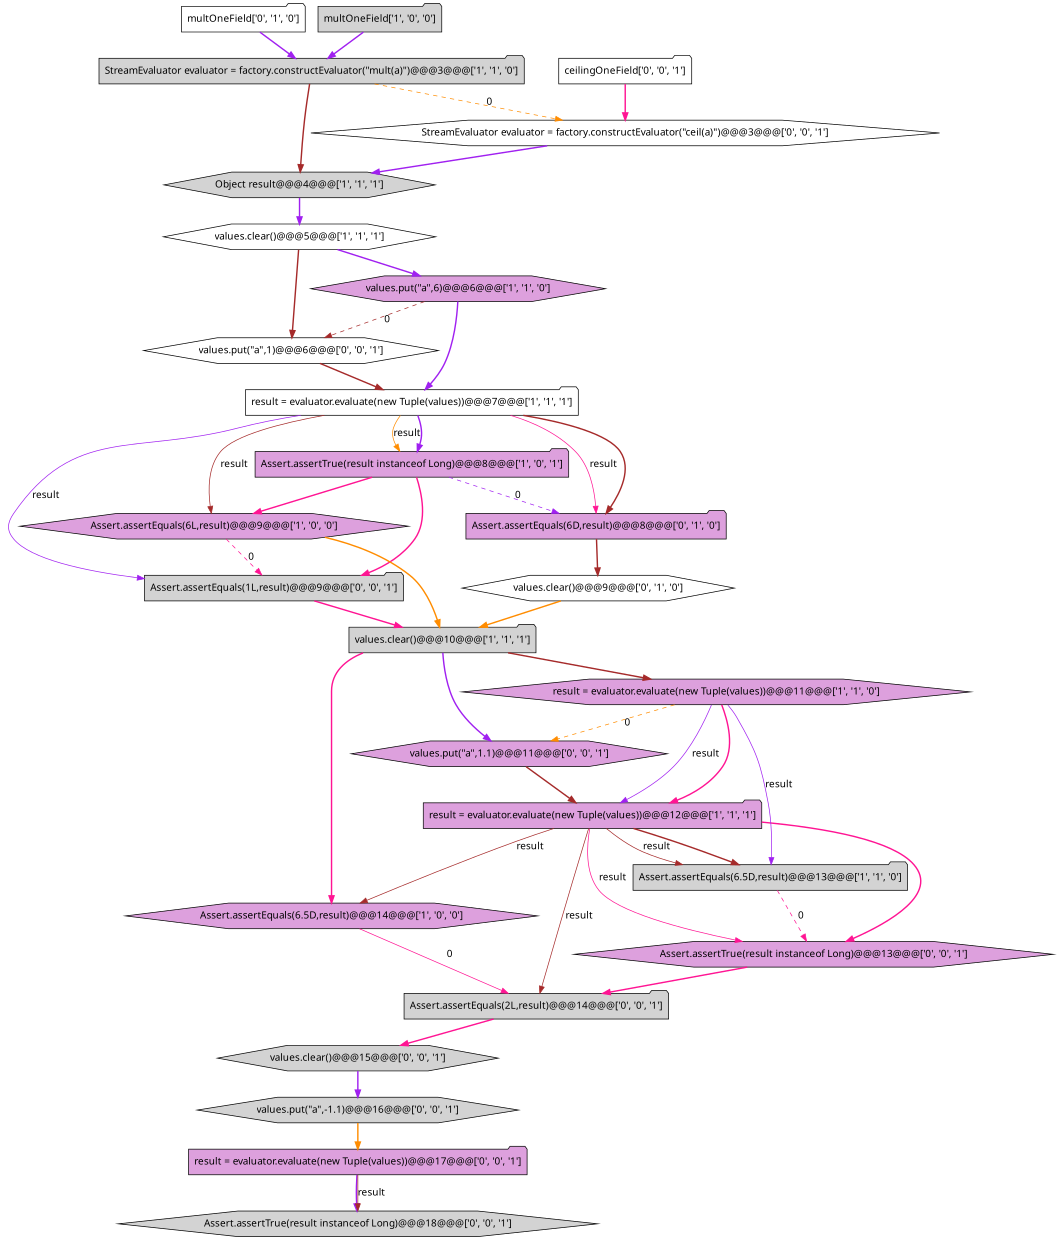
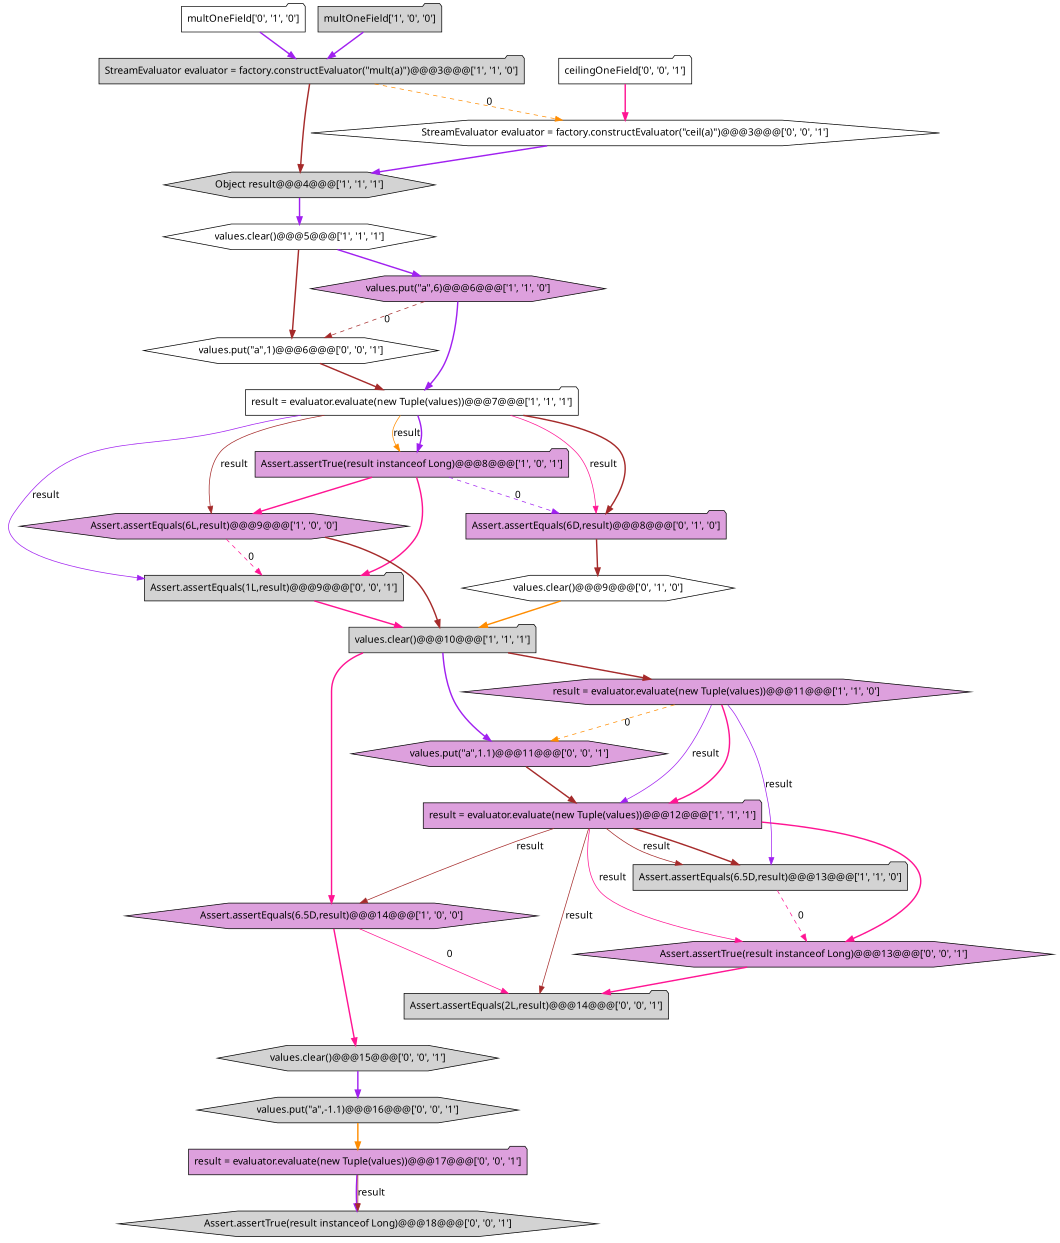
edge "Assert.assertEquals(6L,result)@@@9@@@['1', '0', '0']" -> "values.clear()@@@10@@@['1', '1', '1']": color darkorange -> brown
edge "Assert.assertEquals(2L,result)@@@14@@@['0', '0', '1']" -> "values.clear()@@@15@@@['0', '0', '1']": now "Assert.assertEquals(6.5D,result)@@@14@@@['1', '0', '0']" -> "values.clear()@@@15@@@['0', '0', '1']"
